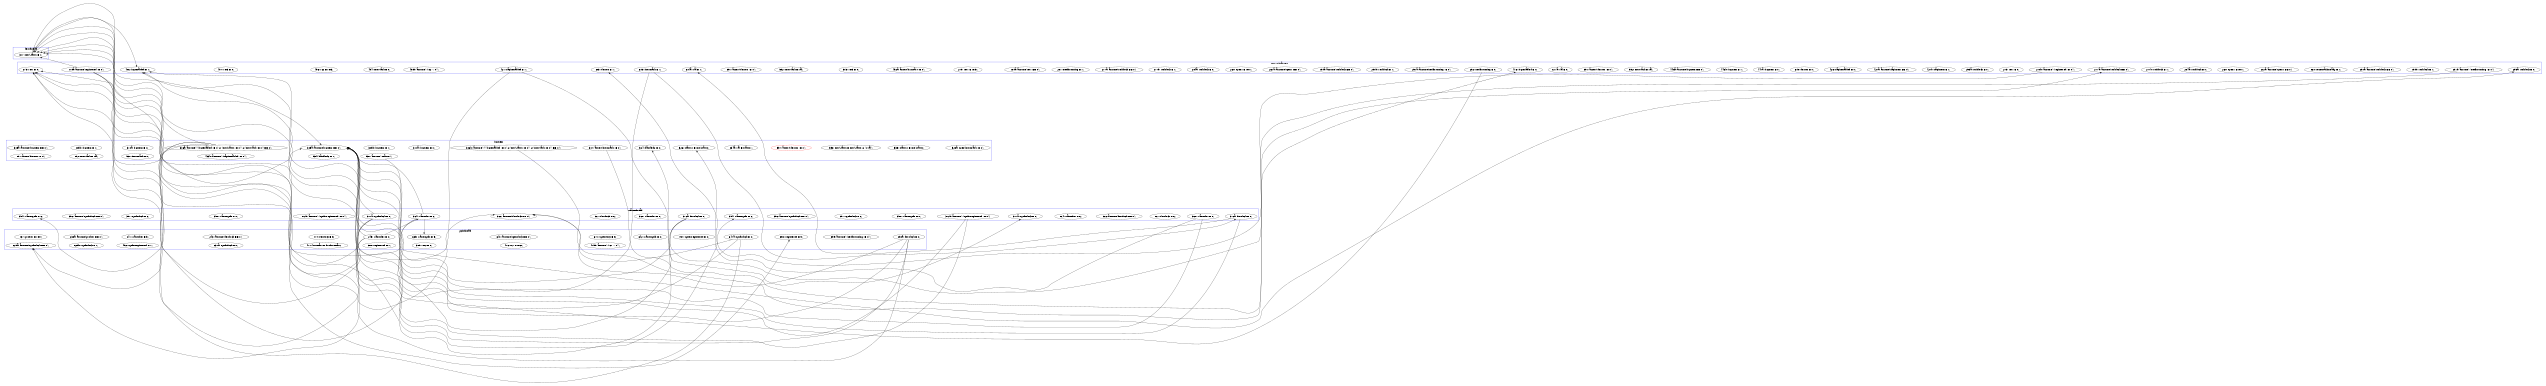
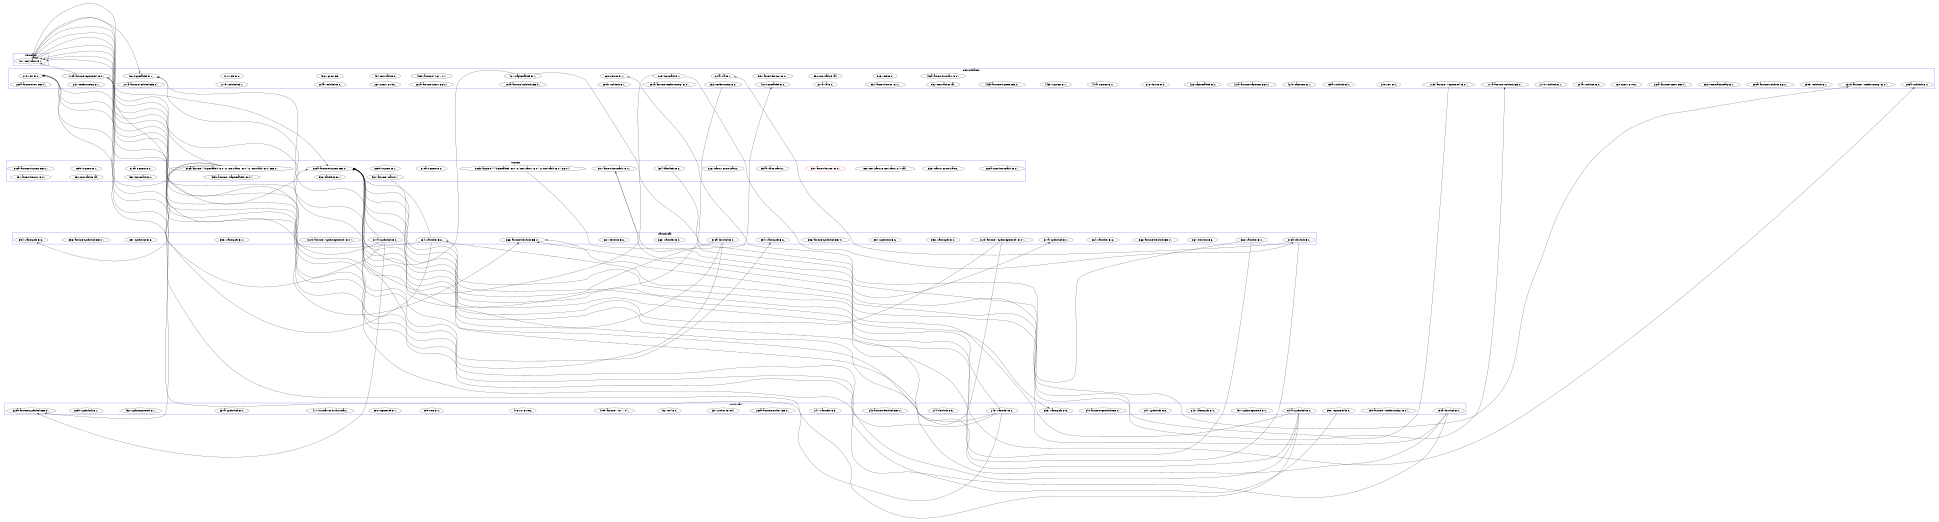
cluster "dev_thread": label "dev_thread" -> "dev_mask"
node "279: ret1 = ret5;": removed
edge "291b: assume(!(netif_running != 0));" -> "524: handled2 = 0;": reversed
edge "278b: assume(!(registered != 0));" -> "526: status1 = IntrStatus;": now "278b: assume(!(registered != 0));" -> "307: assert(intr_mask != 0);"
node "534: handled2 = 1;": label "534: handled2 = 1;" -> "532: handled2 = 1;"
cluster "pci_thread": label "pci_thread" -> "rtnl_thread"
edge "250a: dev_lock = 0;" -> "406: irq_enabled = 1;": removed
edge "278a: assume(registered != 0);" -> "398: registered = 9;": reversed
edge "647a: sysfs_lock = 0;" -> "317: IntrStatus = 1;": added
node "482: ret4 = 0;": added
